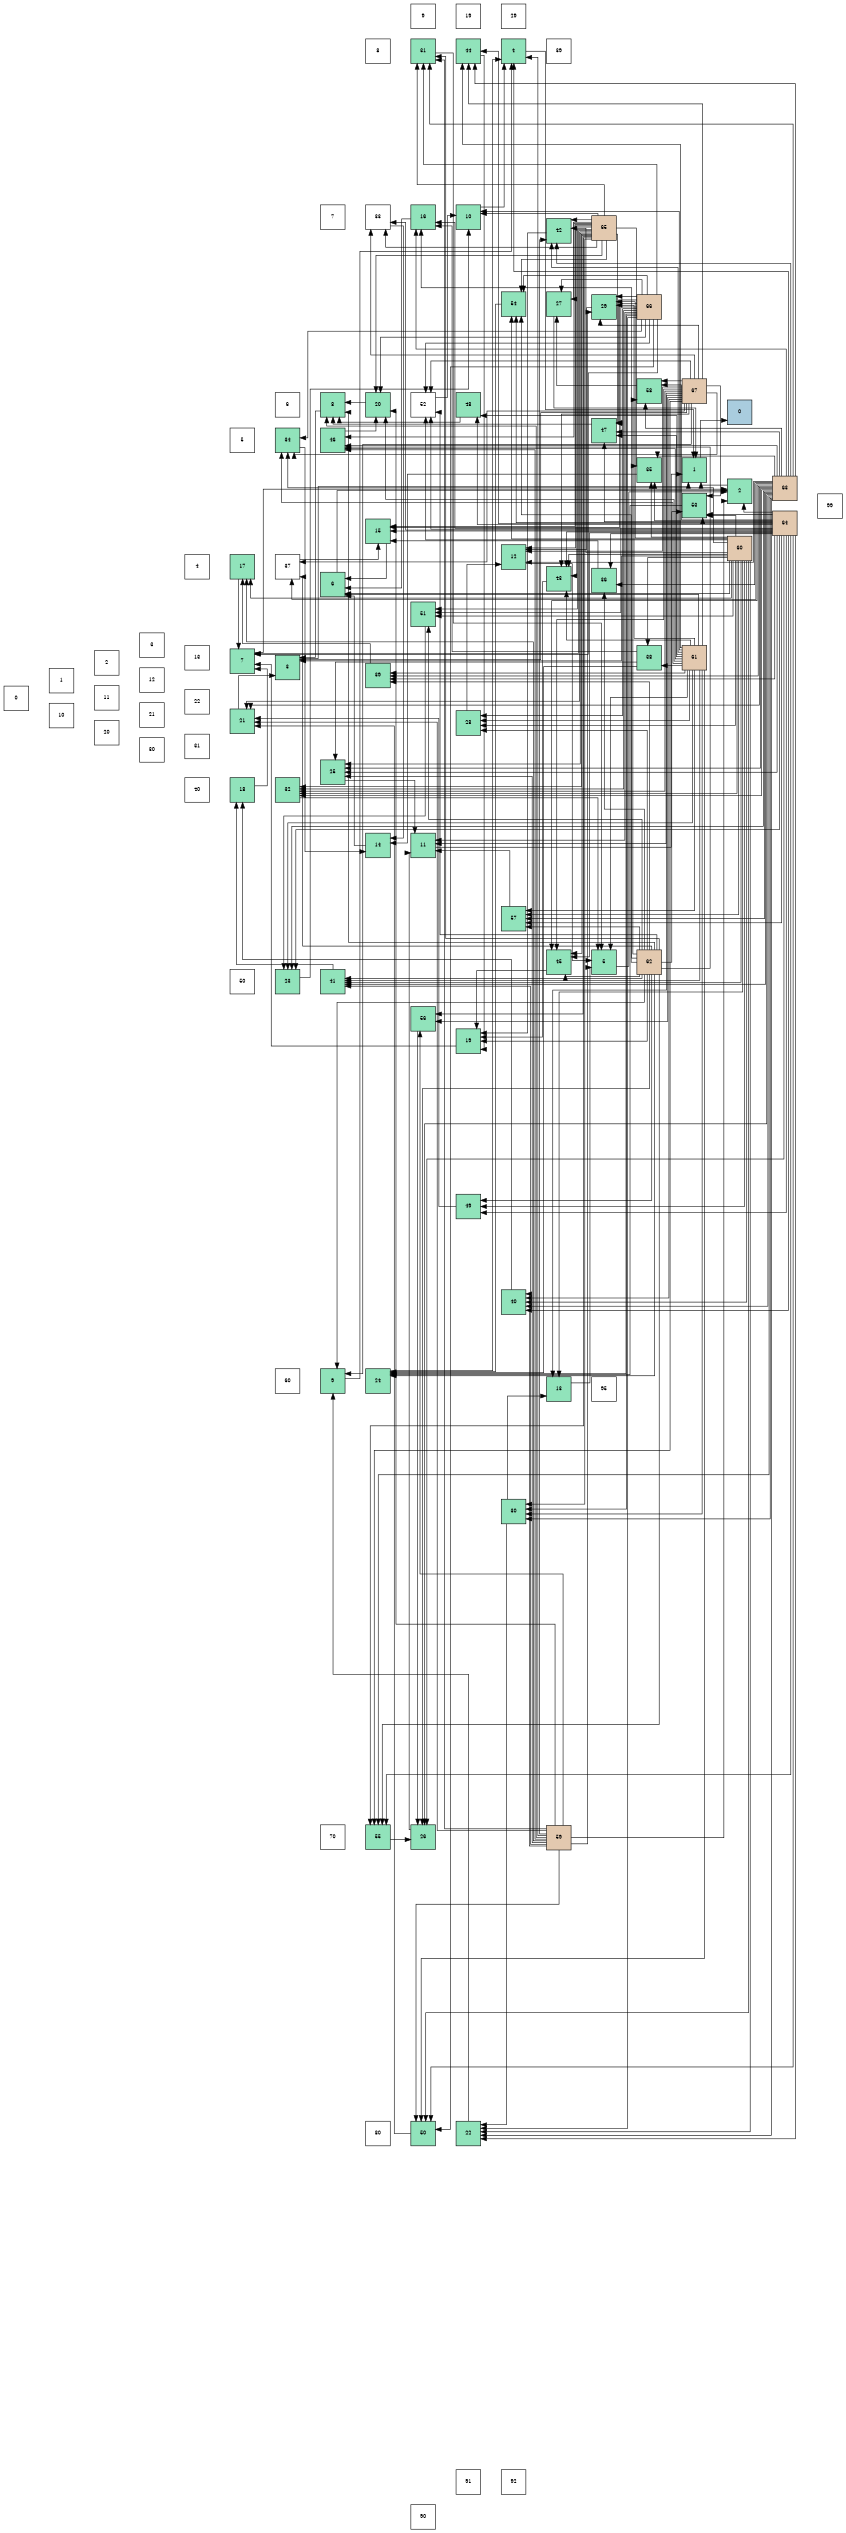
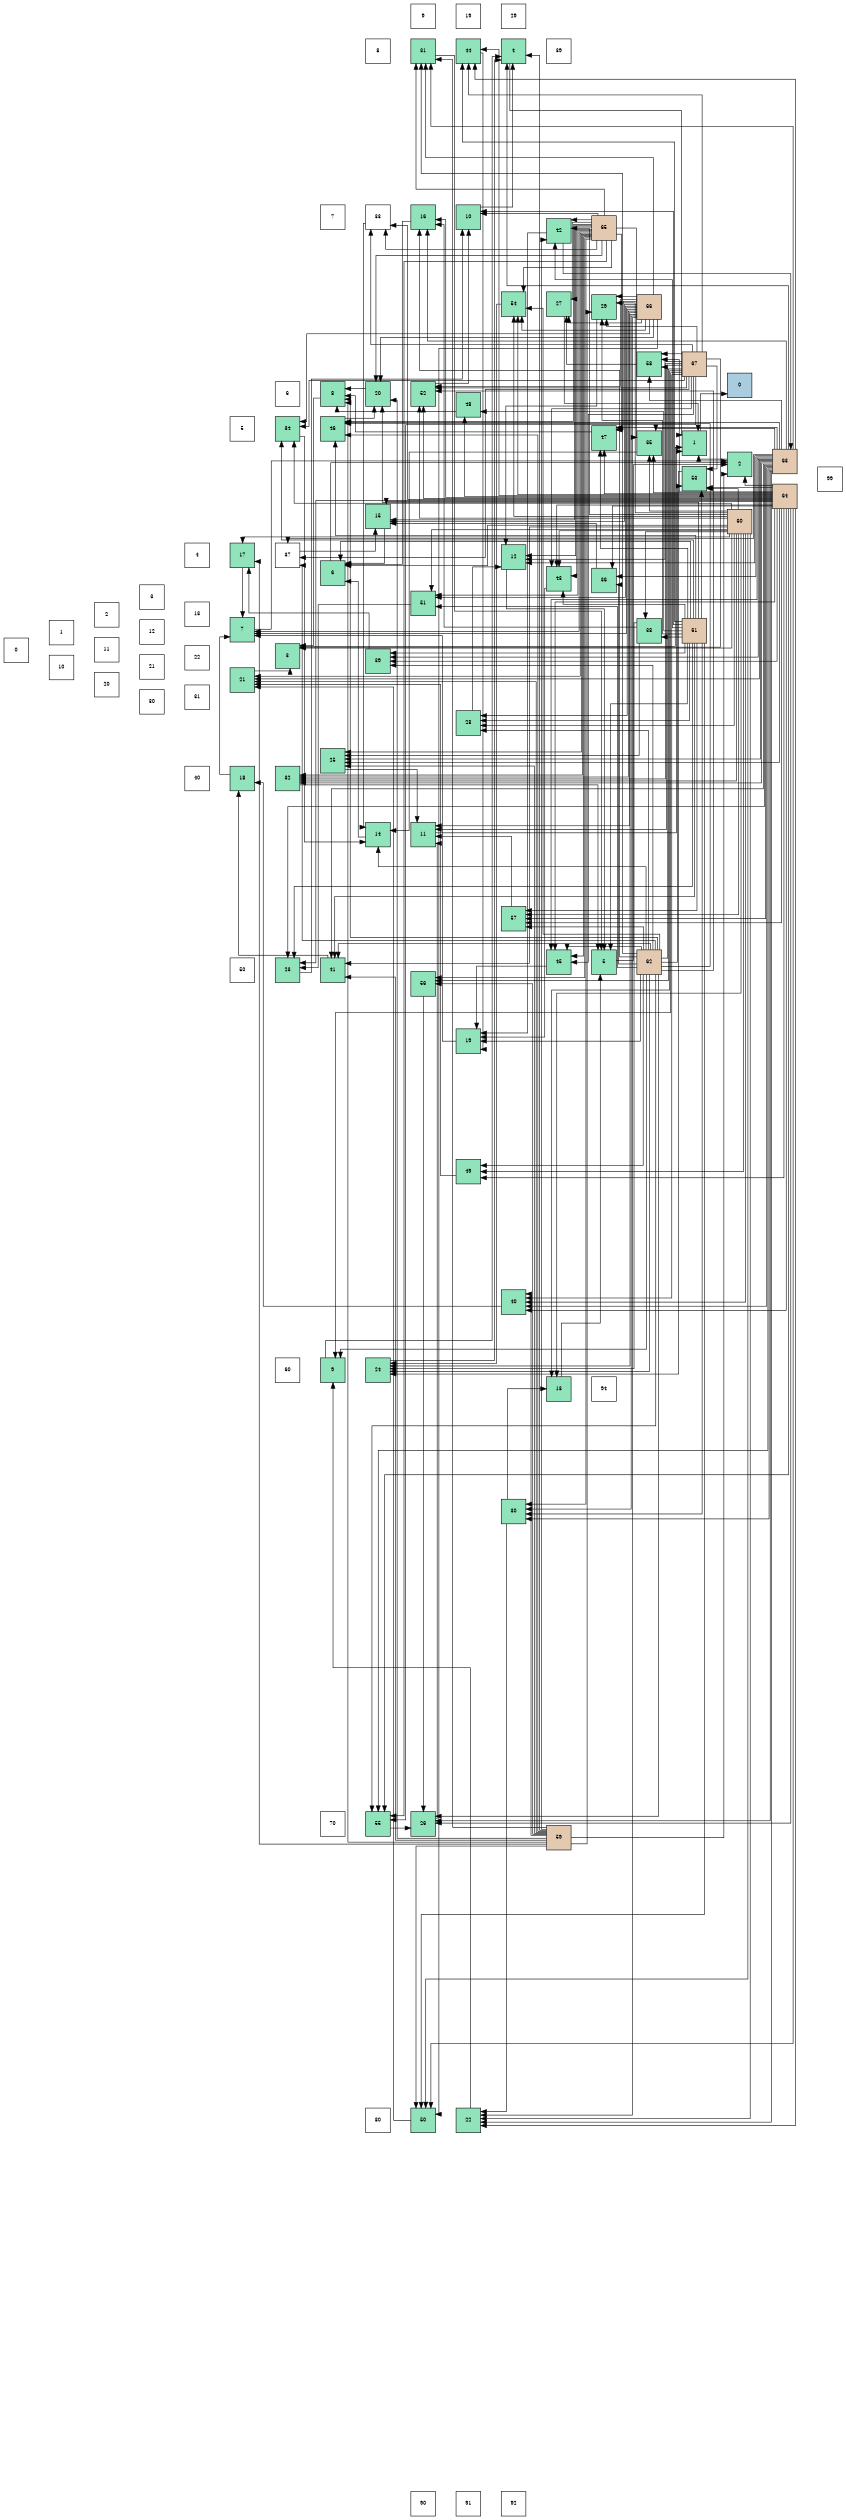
edge "63" -> "42": reversed
node "52": fillcolor #ffffff -> #91e3bb
edge "62" -> "14": added
node "95": label "95" -> "94"
